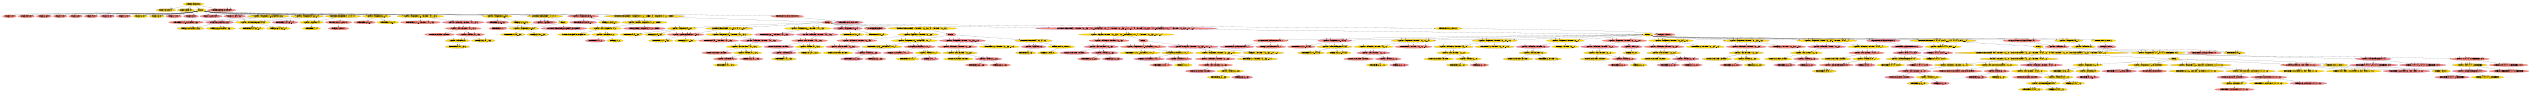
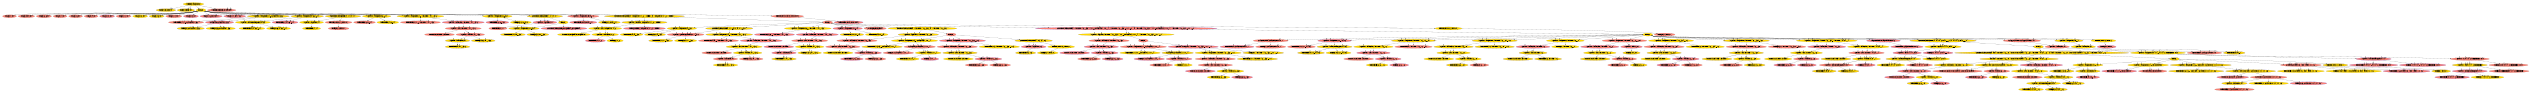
node "(LITERAL,20,a1[20] + 4)": added
